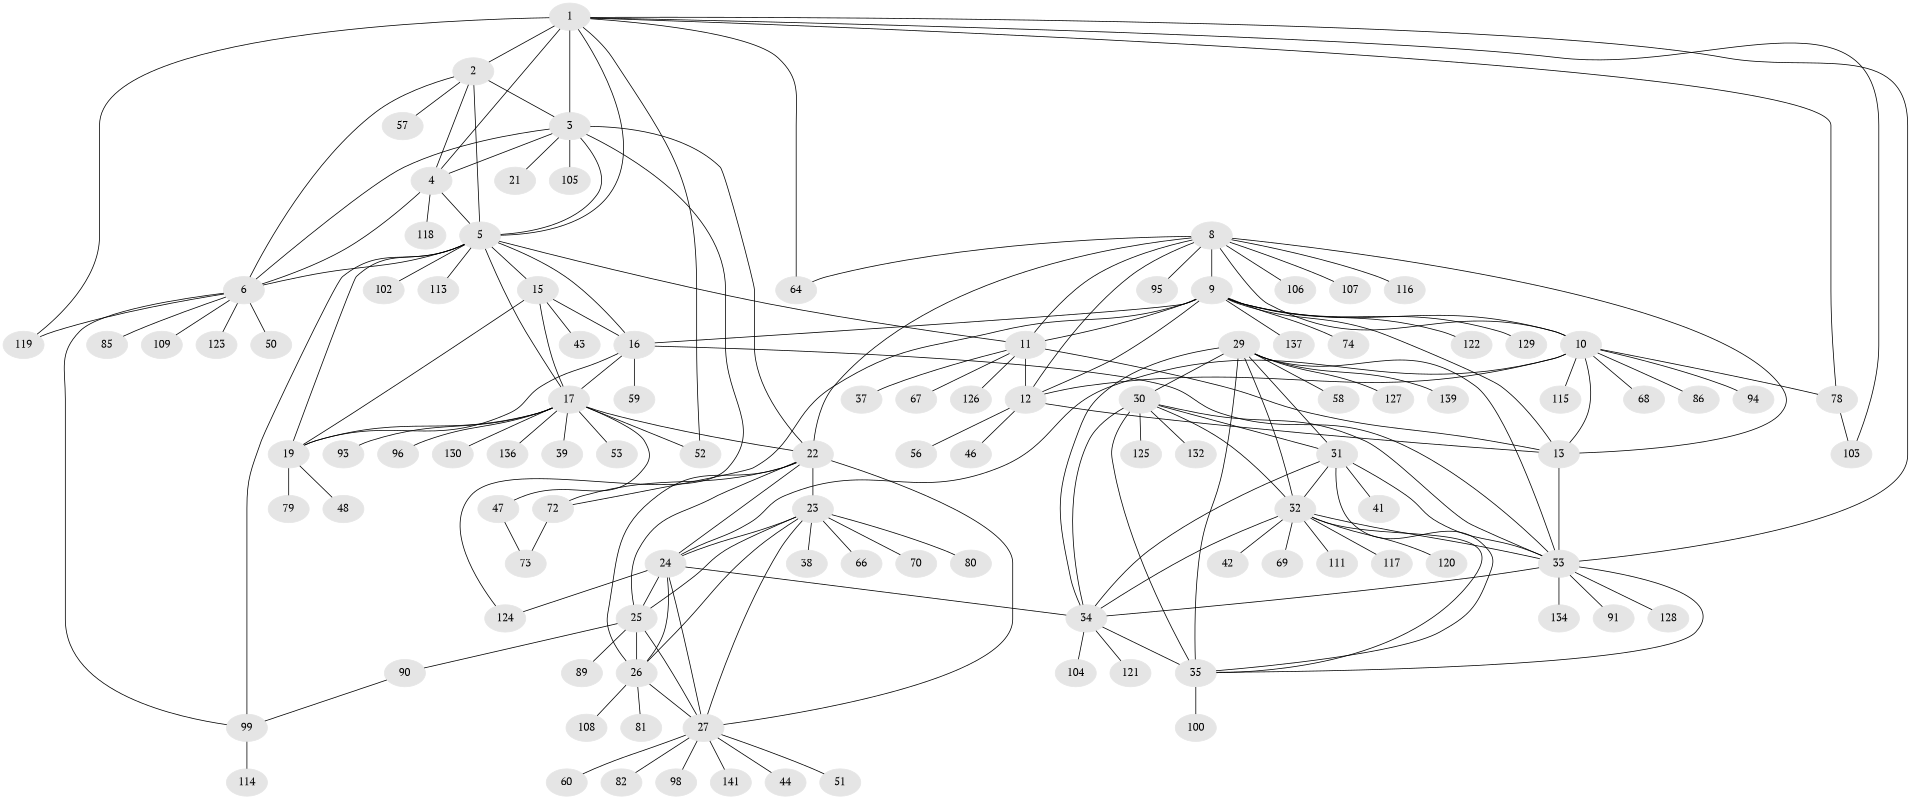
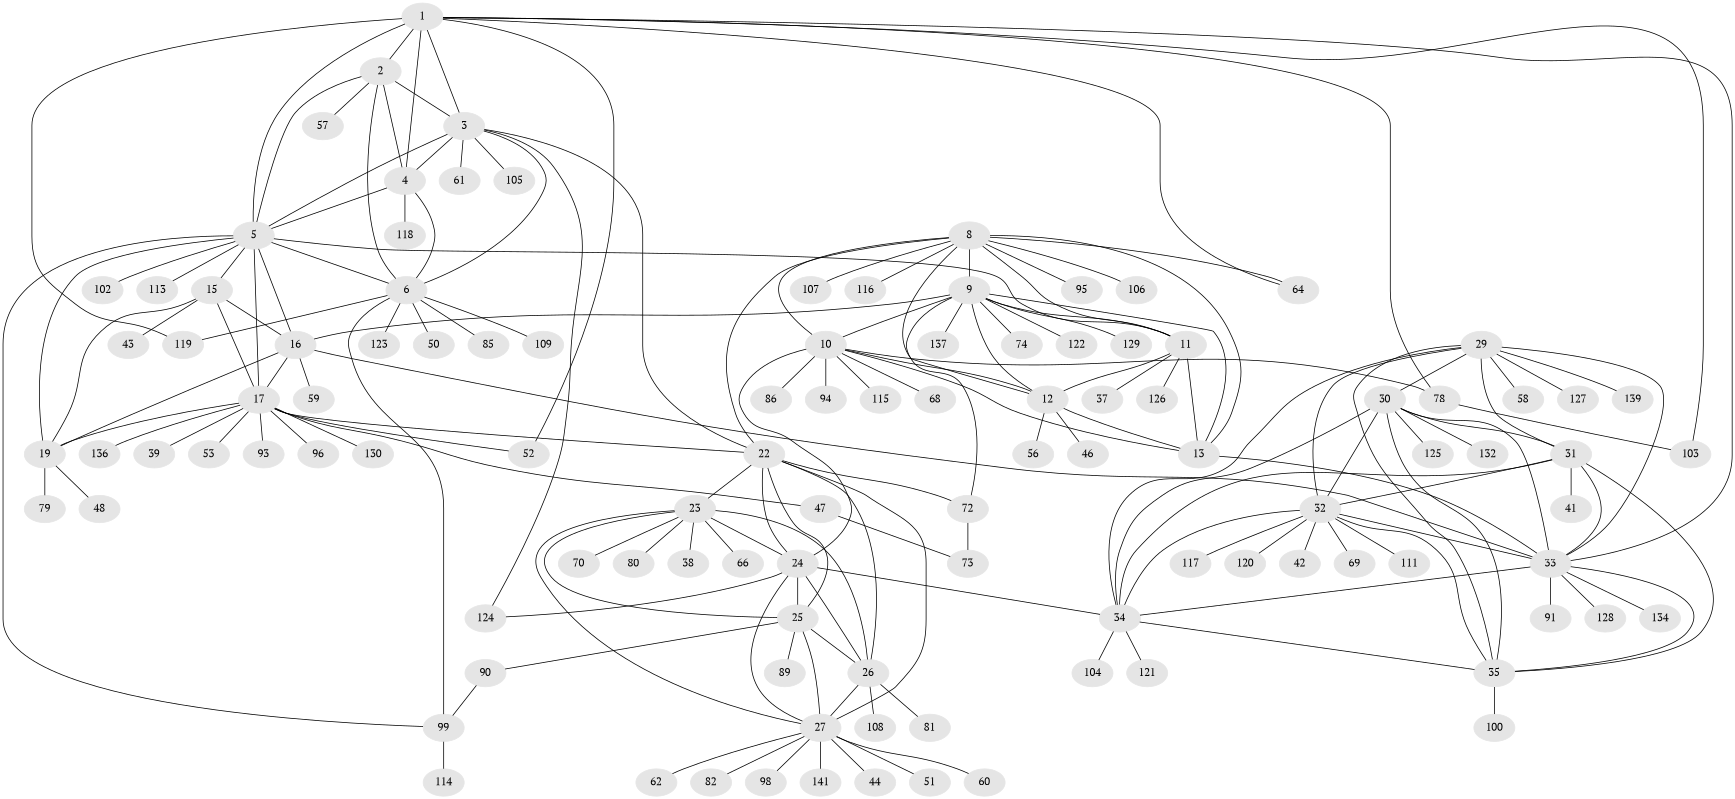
node "21": label "21" -> "61"
node "67": removed
node "62": added
